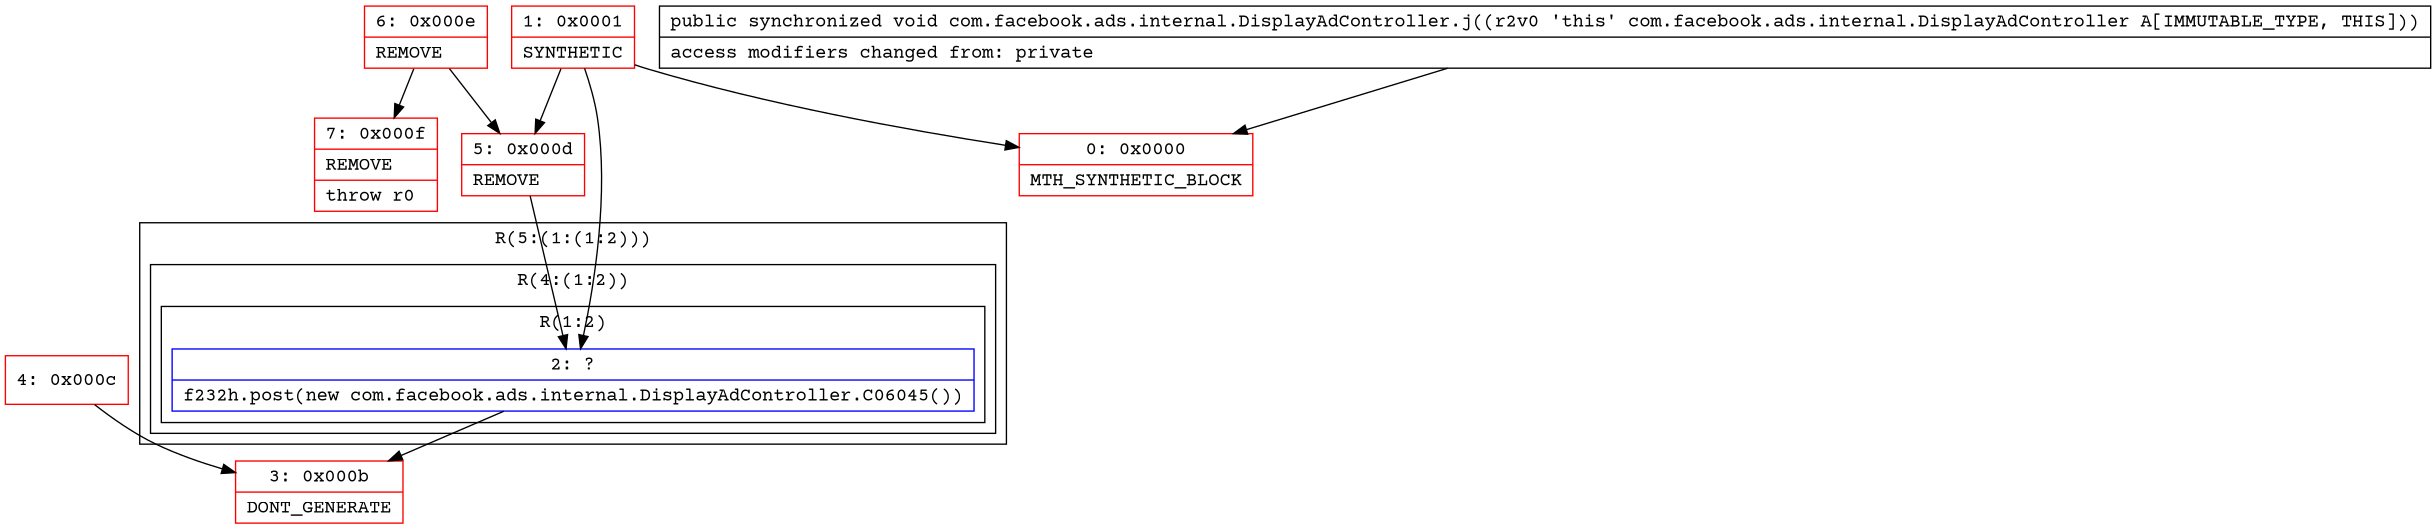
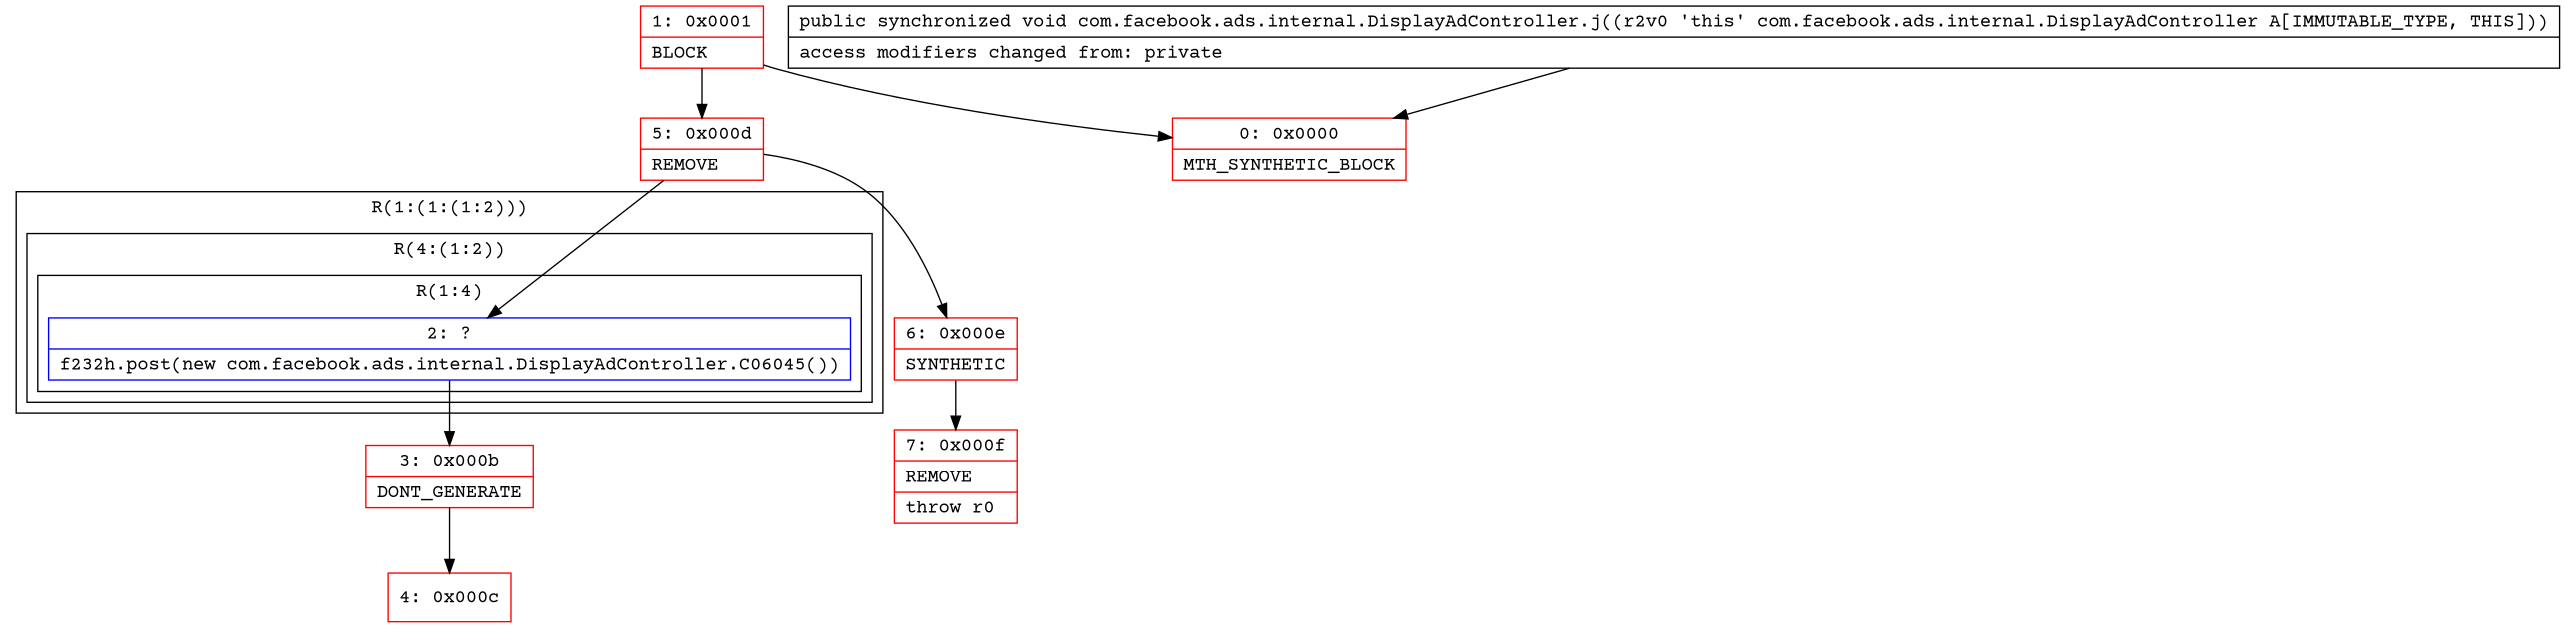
node "6: 0x000e": text "REMOVE" -> "SYNTHETIC"
node "1: 0x0001": text "SYNTHETIC" -> "BLOCK"
edge "6: 0x000e" -> "5: 0x000d": reversed
edge "1: 0x0001" -> "2: ?": removed
cluster "R(5:(1:(1:2)))": label "R(5:(1:(1:2)))" -> "R(1:(1:(1:2)))"
cluster "R(1:2)": label "R(1:2)" -> "R(1:4)"
edge "4: 0x000c" -> "3: 0x000b": reversed
